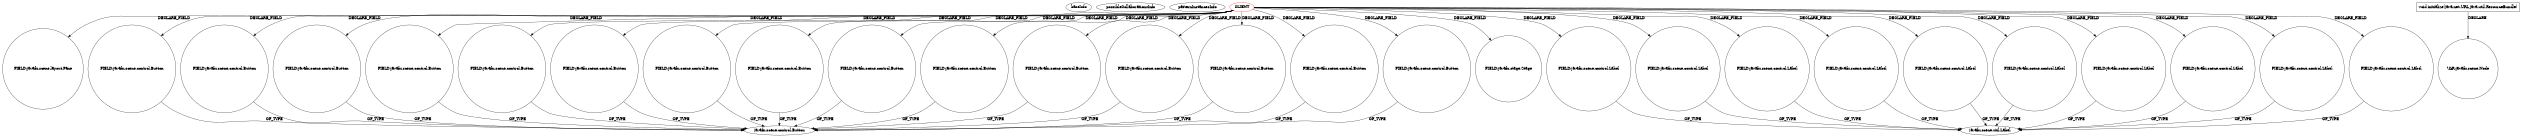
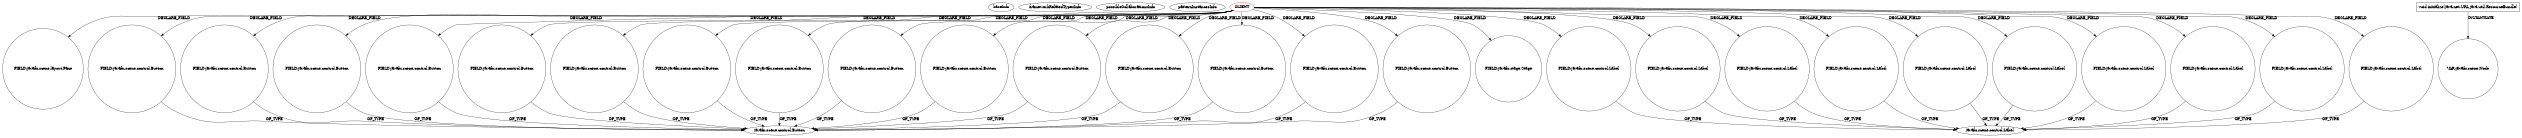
node "frameworkRelatedTypesInfo": added
edge "void initialize(java.net.URL,java.util.ResourceBundle)" -> "VAR:javafx.scene.Node": label "DECLARE" -> "INSTANTIATE"
node "javafx.scene.util.Label": label "javafx.scene.util.Label" -> "javafx.scene.control.Label"
